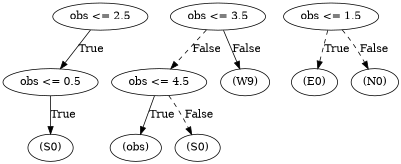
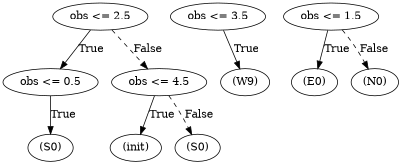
edge "obs <= 1.5" -> "(E0)": style dashed -> solid
edge "obs <= 3.5" -> "obs <= 4.5": now "obs <= 2.5" -> "obs <= 4.5"
edge "obs <= 3.5" -> "(W9)": label "False" -> "True"
node "(obs)": label "(obs)" -> "(init)"
